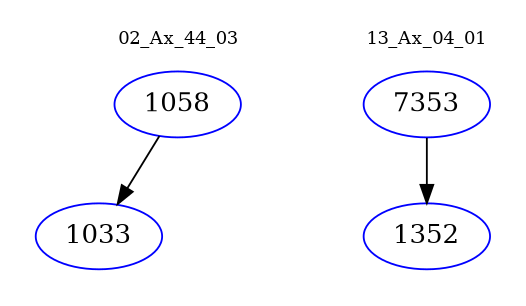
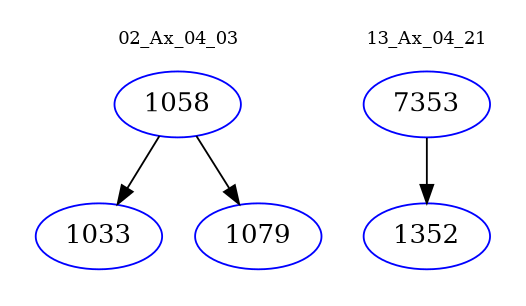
cluster "02_Ax_44_03": label "02_Ax_44_03" -> "02_Ax_04_03"
cluster "13_Ax_04_01": label "13_Ax_04_01" -> "13_Ax_04_21"
node "1079": added
